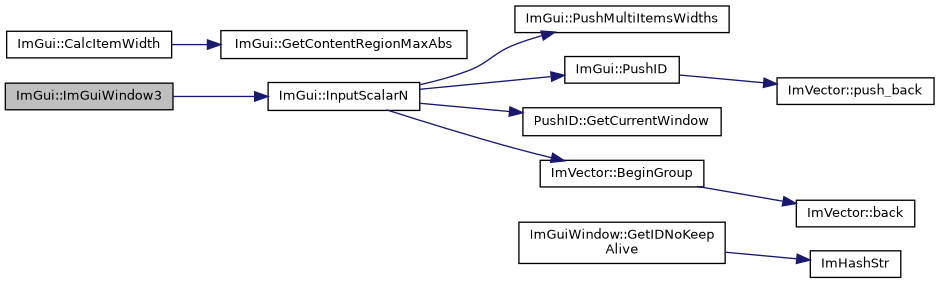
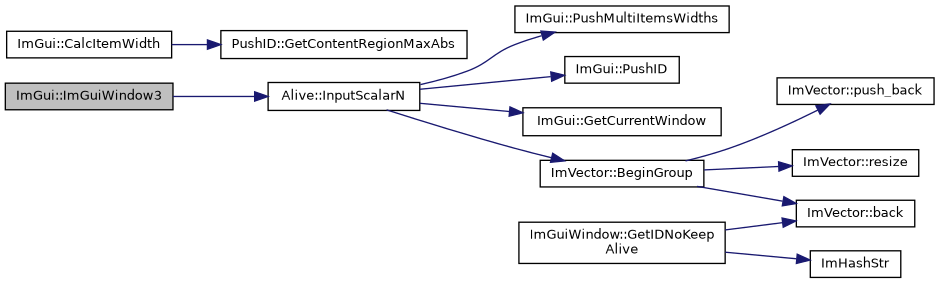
node "ImGui::GetContentRegionMaxAbs": label "ImGui::GetContentRegionMaxAbs" -> "PushID::GetContentRegionMaxAbs"
edge "ImGui::PushID" -> "ImVector::push_back": now "ImVector::BeginGroup" -> "ImVector::push_back"
node "ImGui::InputScalarN": label "ImGui::InputScalarN" -> "Alive::InputScalarN"
node "PushID::GetCurrentWindow": label "PushID::GetCurrentWindow" -> "ImGui::GetCurrentWindow"
node "ImVector::resize": added
edge "ImGuiWindow::GetIDNoKeep Alive" -> "ImVector::back": added
